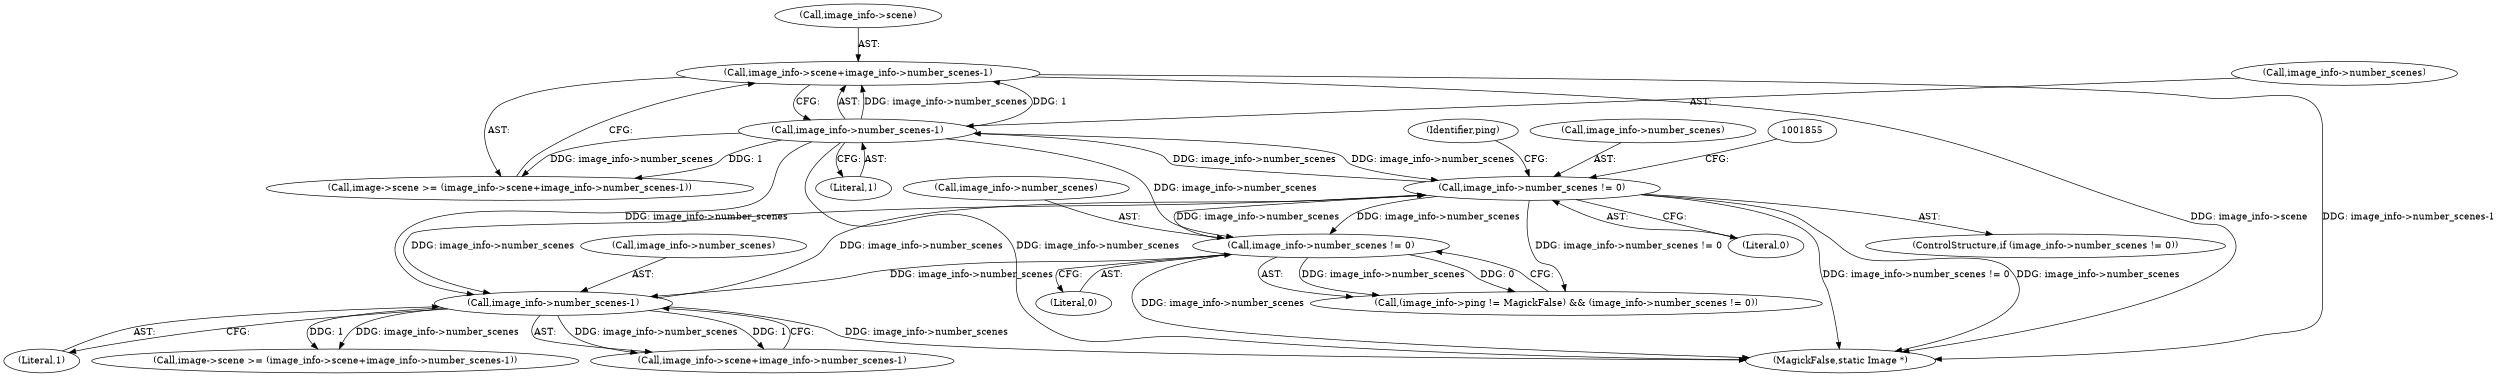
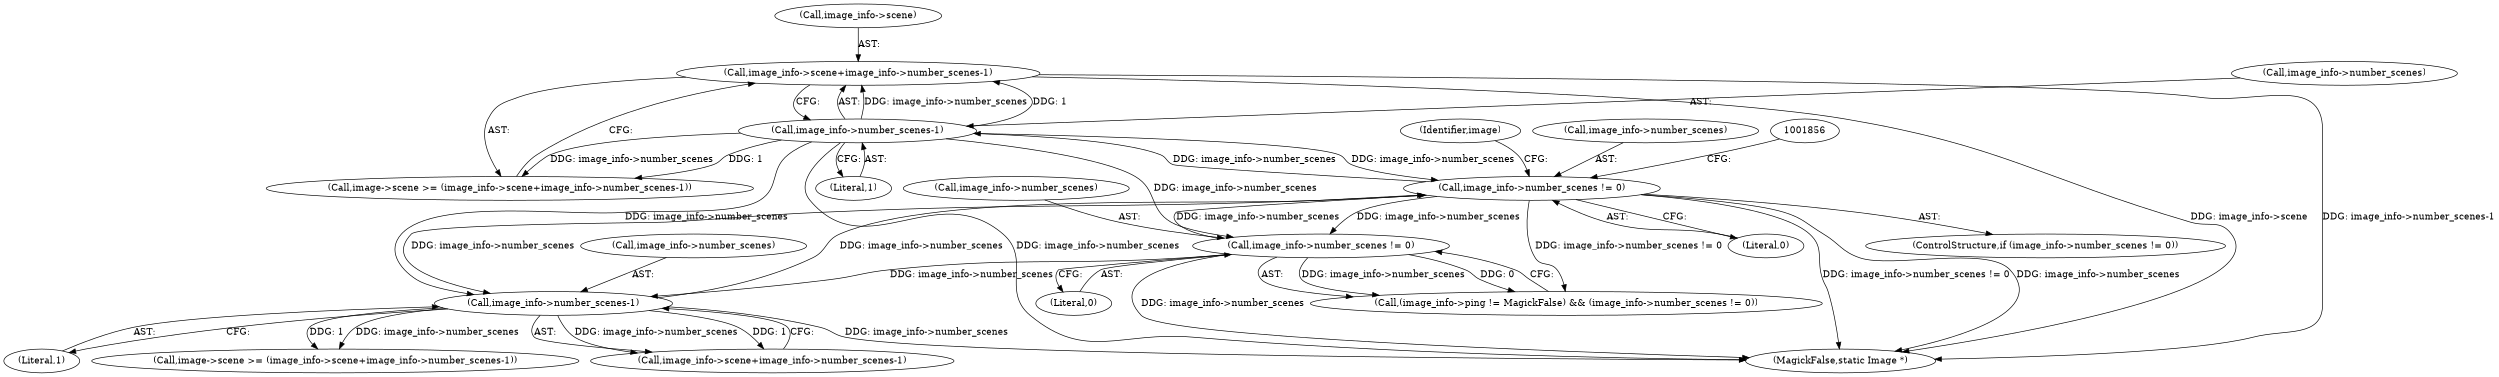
node "(Identifier,ping)": label "(Identifier,ping)" -> "(Identifier,image)"
node "1001855": label "1001855" -> "1001856"
